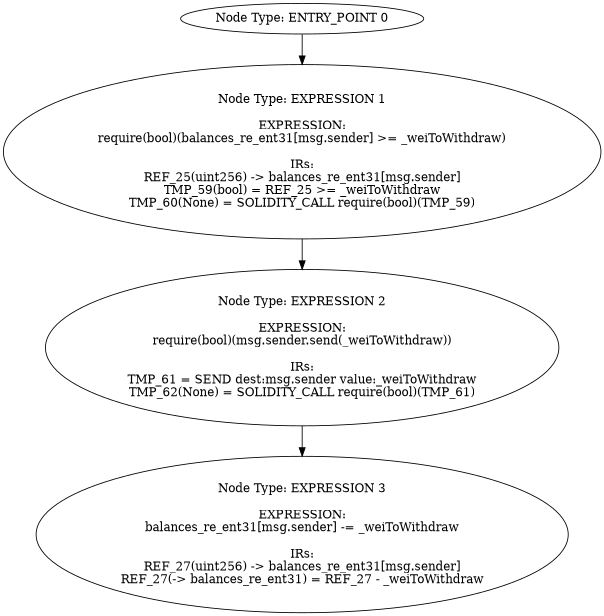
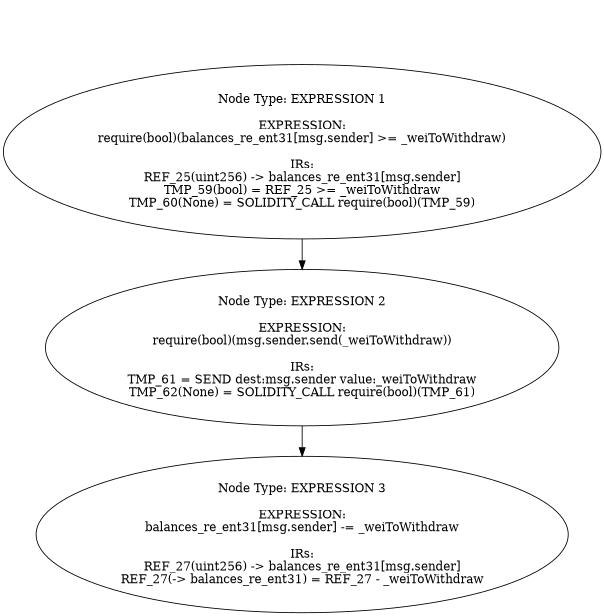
node "Node Type: ENTRY_POINT 0": removed
